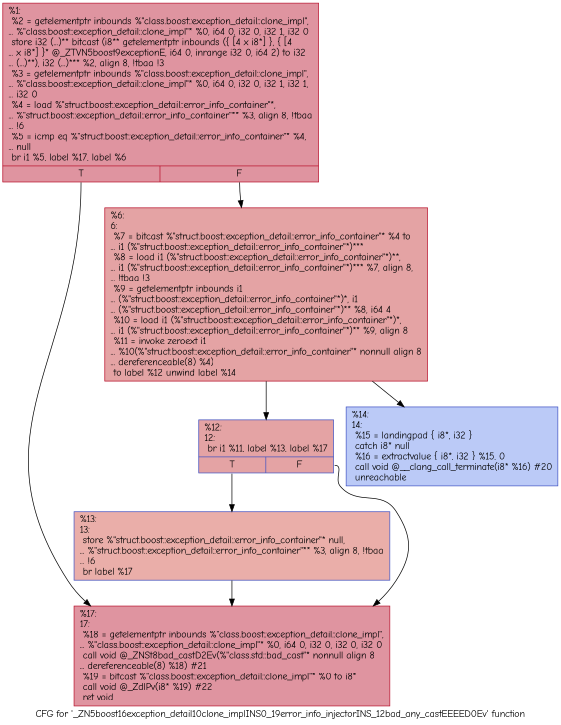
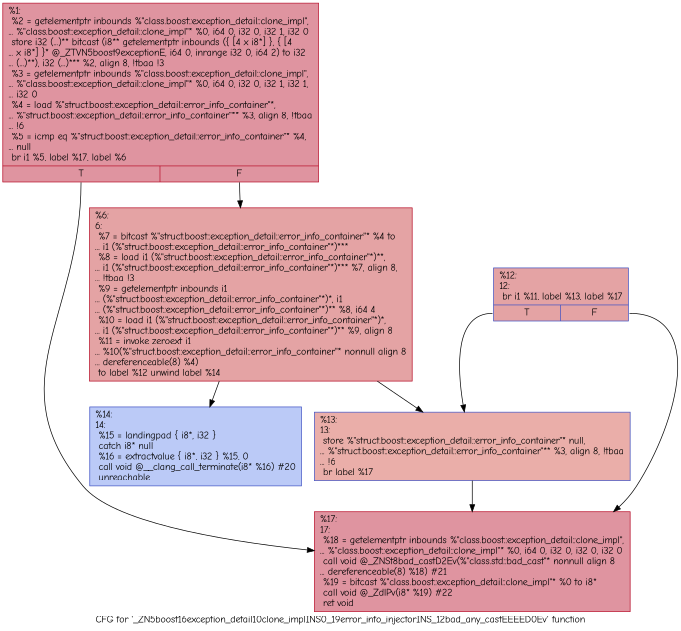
edge "%6:" -> "%12:": now "%6:" -> "%13:"
